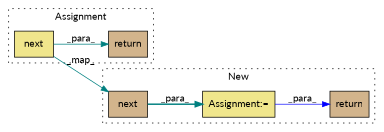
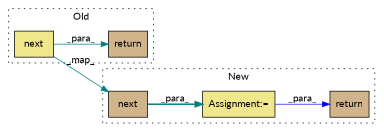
cluster "Assignment": label "Assignment" -> "Old"
